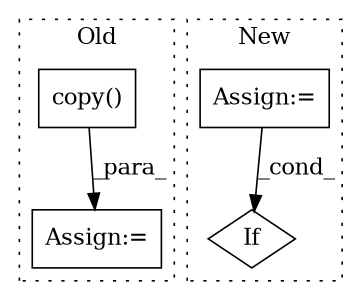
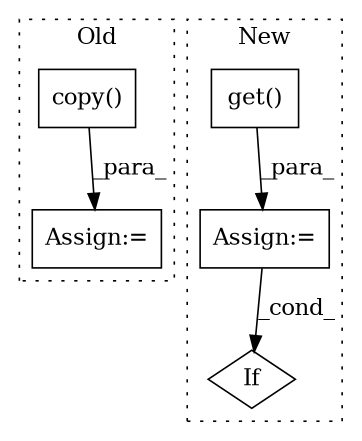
node "get()": added
